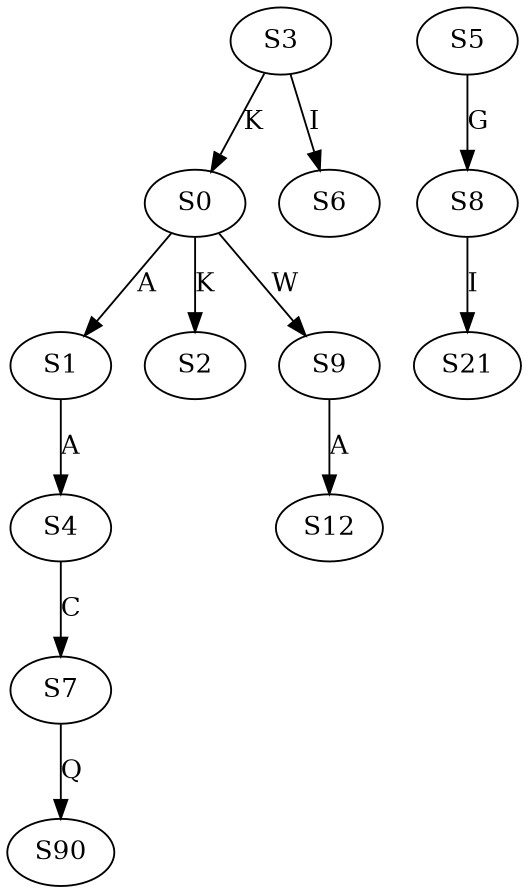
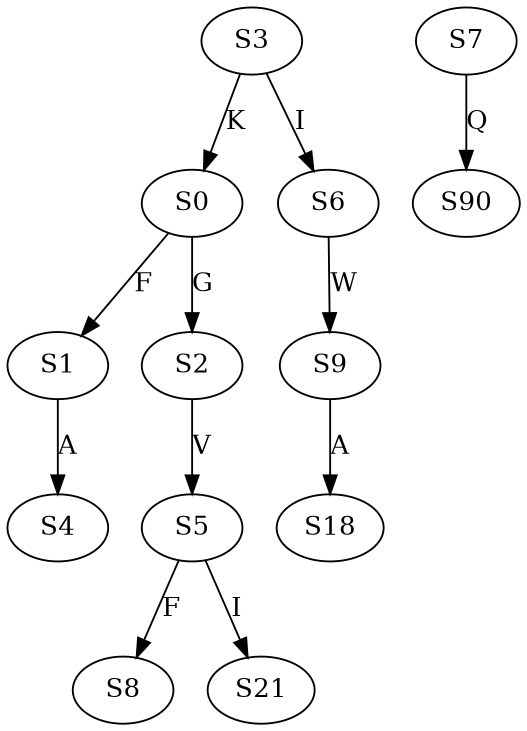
edge "S5" -> "S8": label "G" -> "F"
edge "S8" -> "S21": now "S5" -> "S21"
edge "S0" -> "S9": now "S6" -> "S9"
edge "S0" -> "S1": label "A" -> "F"
edge "S0" -> "S2": label "K" -> "G"
edge "S2" -> "S5": added, label "V"
node "S12": label "S12" -> "S18"
edge "S4" -> "S7": removed, label "C"
